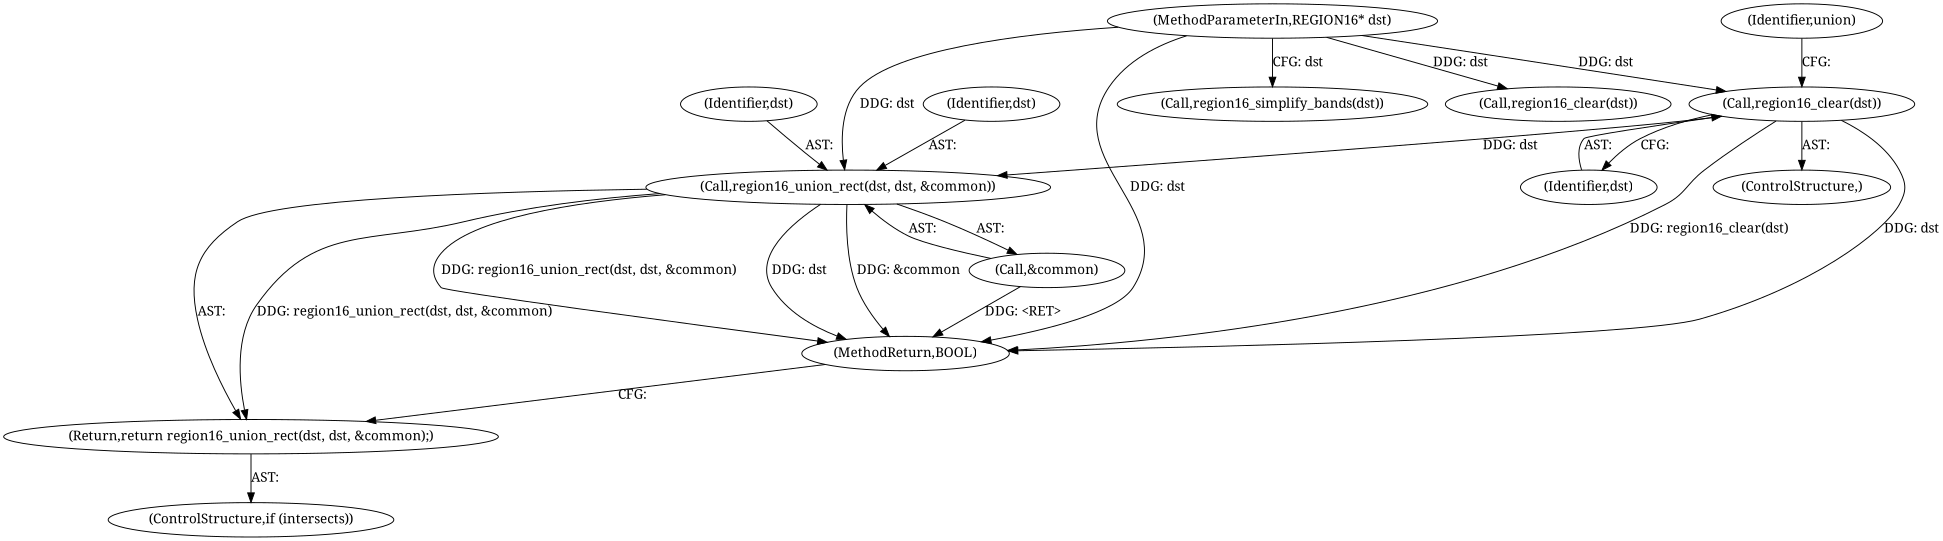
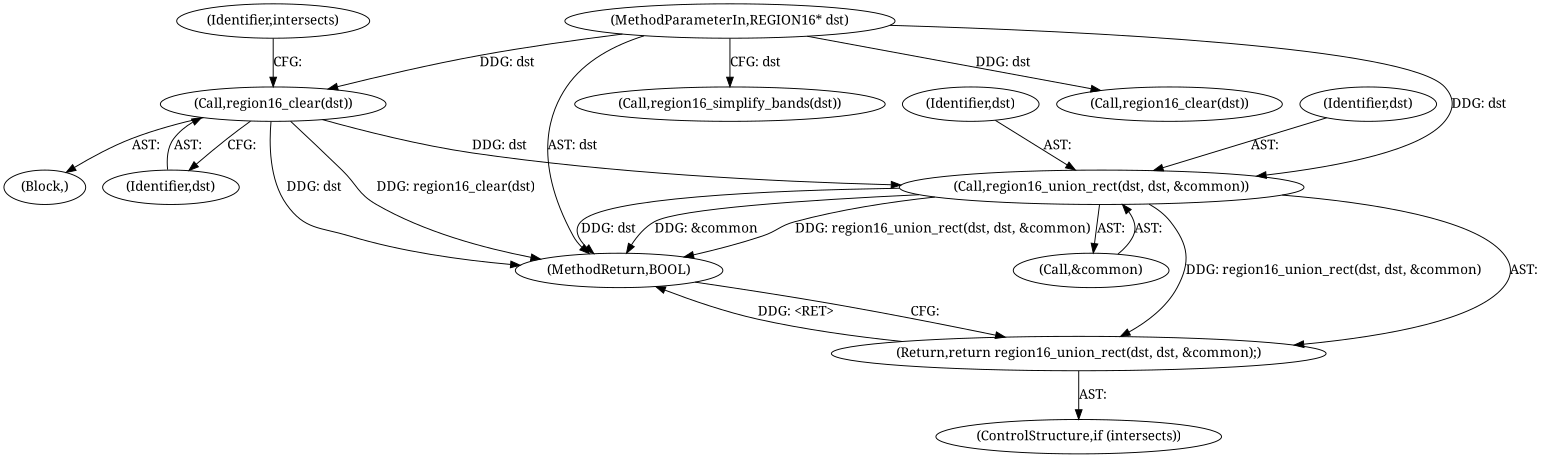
node "(Identifier,union)": label "(Identifier,union)" -> "(Identifier,intersects)"
edge "(MethodParameterIn,REGION16* dst)" -> "(MethodReturn,BOOL)": label "DDG: dst" -> "AST: dst"
node "(ControlStructure,)": label "(ControlStructure,)" -> "(Block,)"
edge "(Call,&common)" -> "(MethodReturn,BOOL)": now "(Return,return region16_union_rect(dst, dst, &common);)" -> "(MethodReturn,BOOL)"
